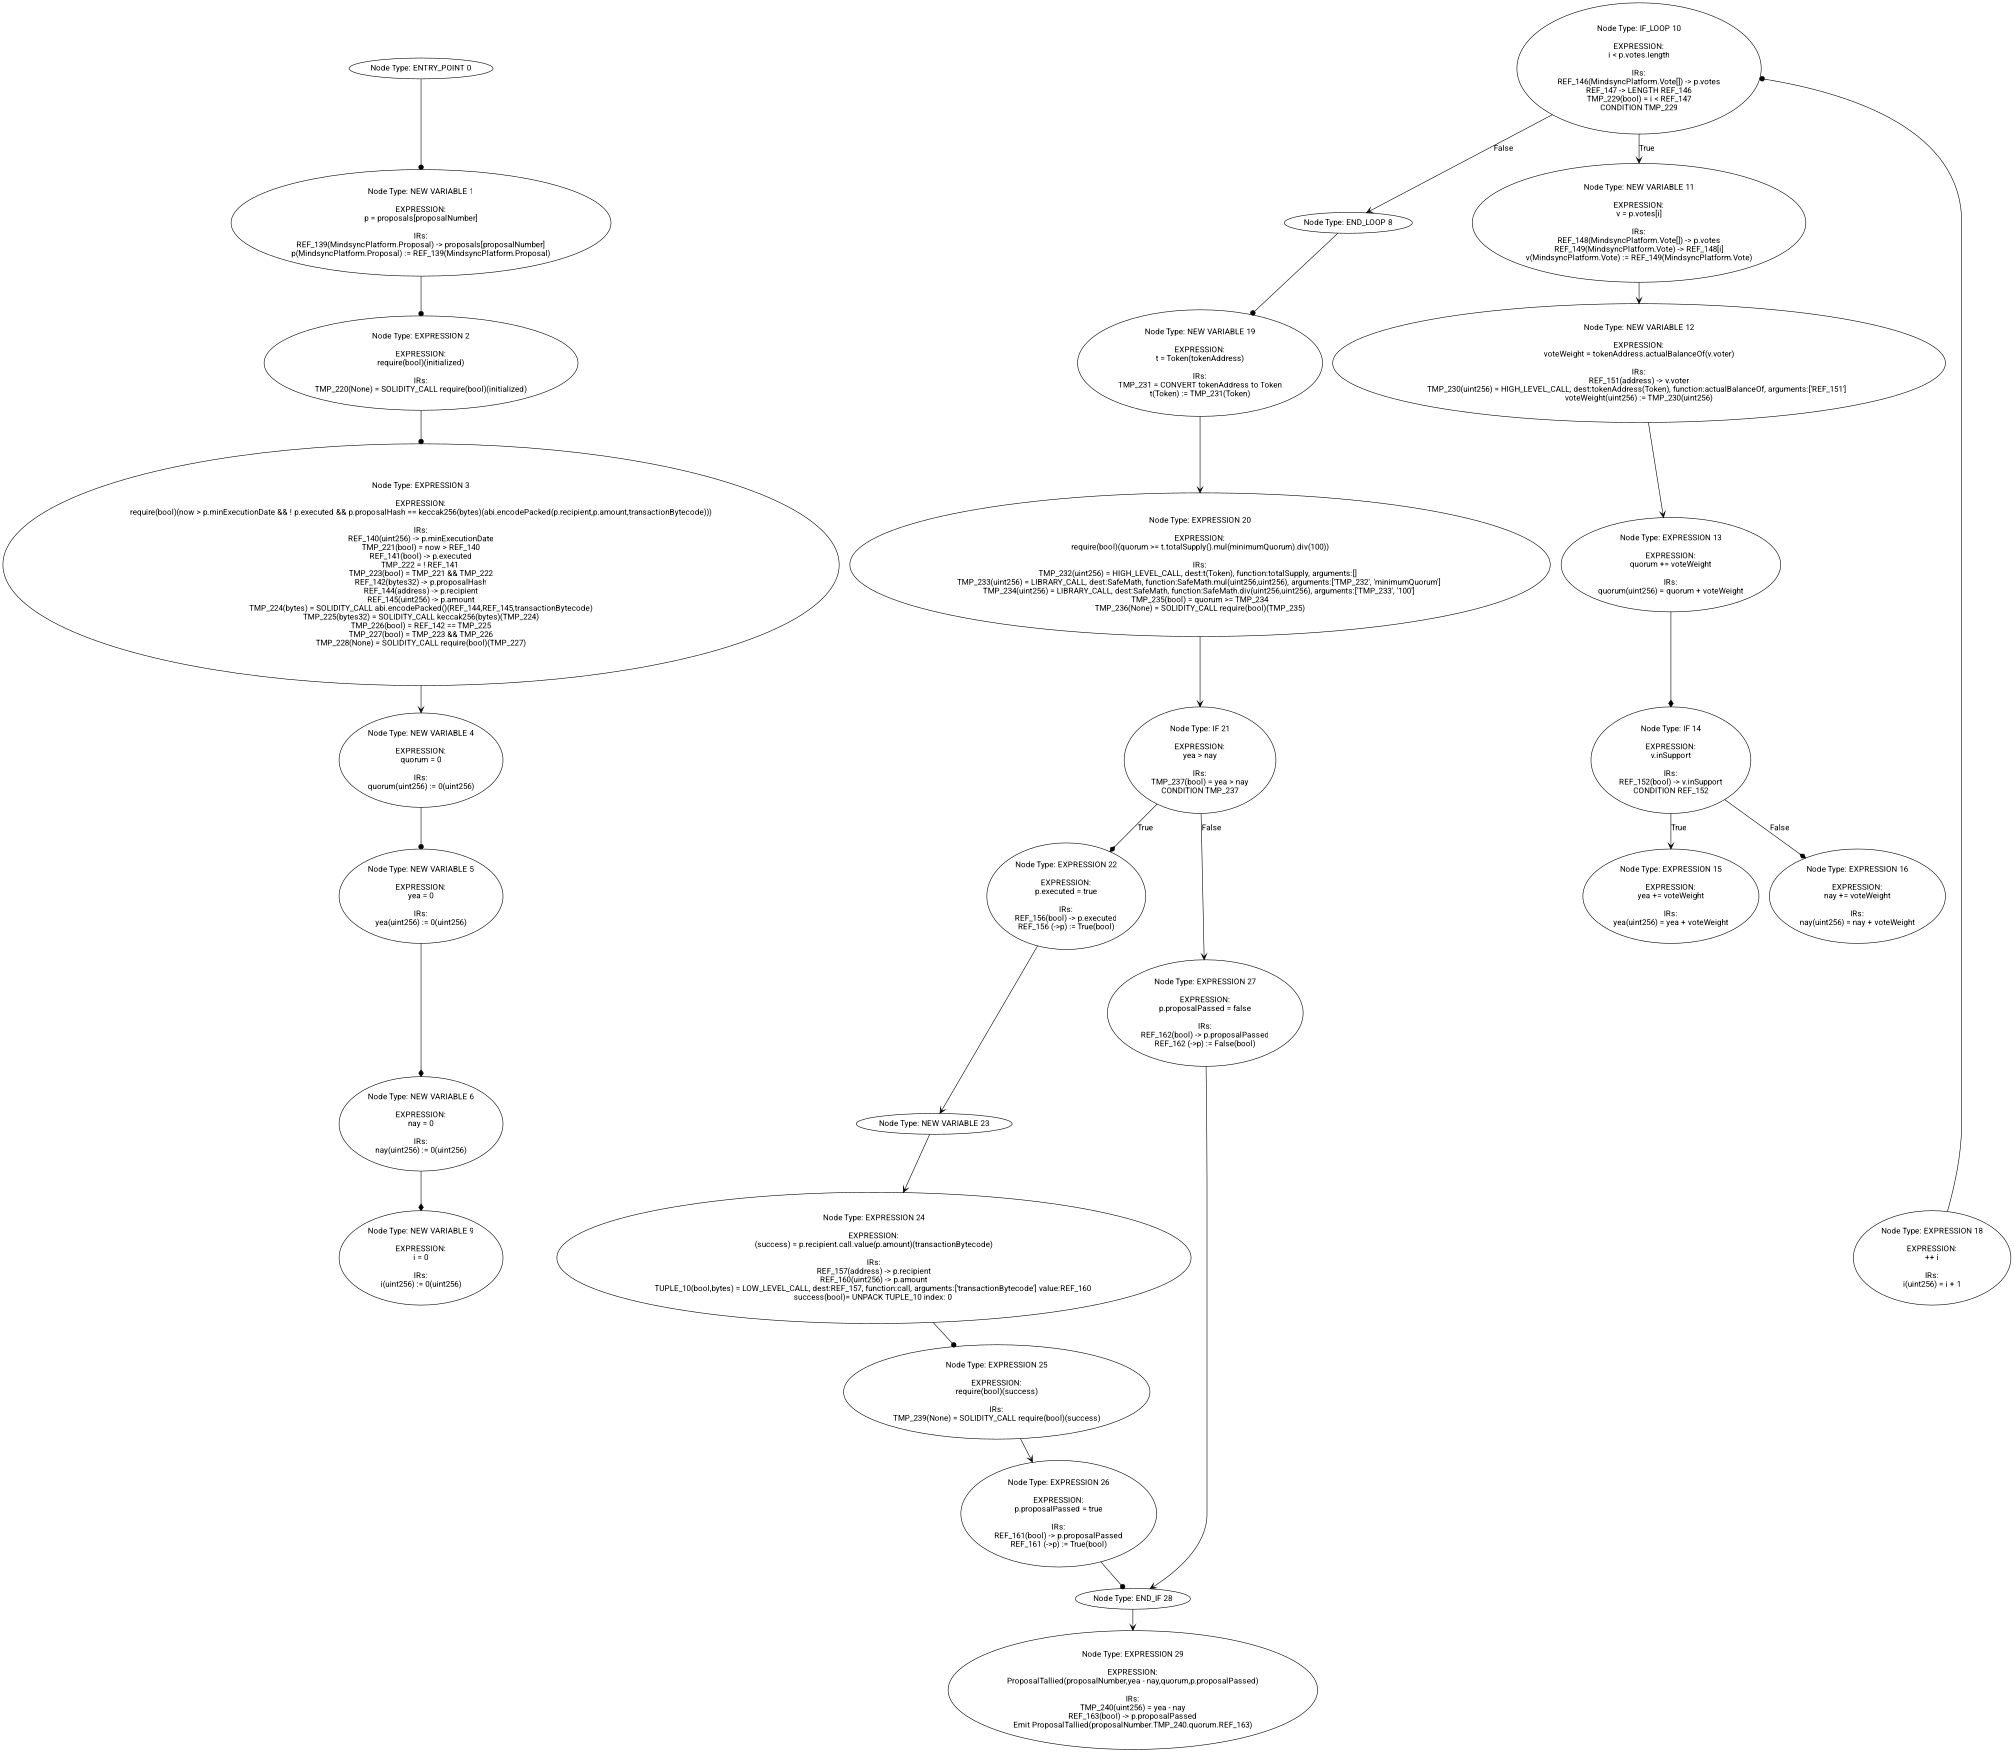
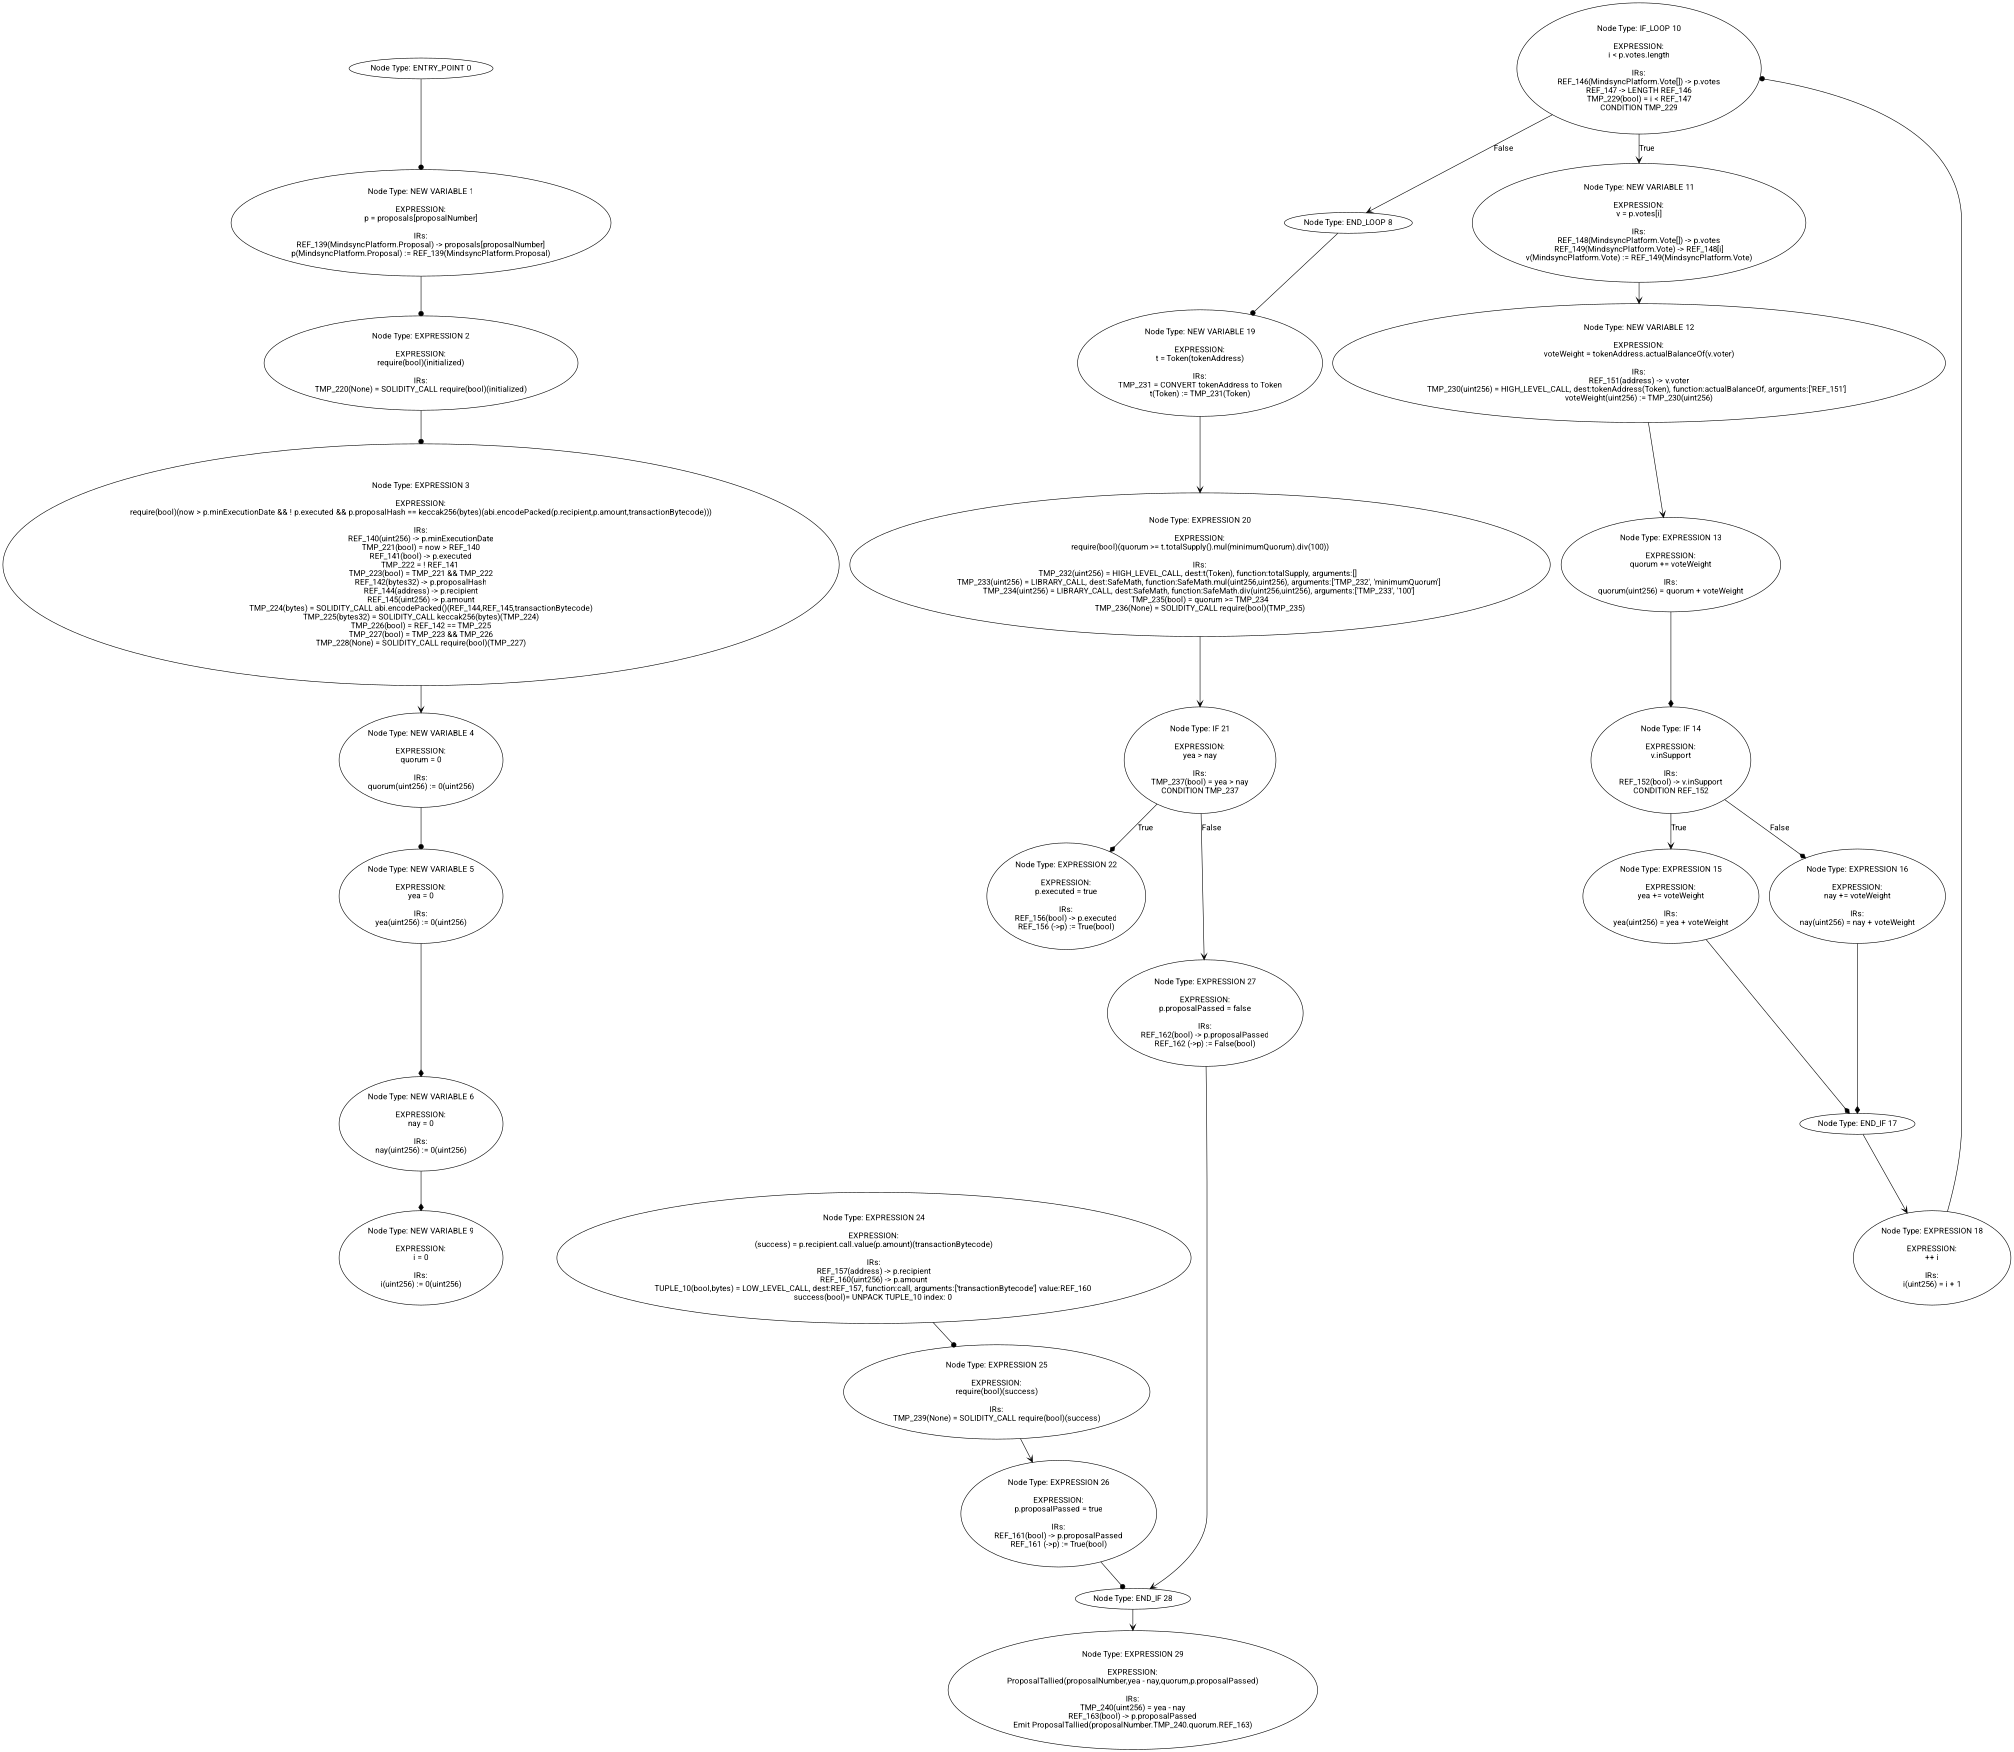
node "Node Type: NEW VARIABLE 23": removed
node "Node Type: END_IF 17": added
